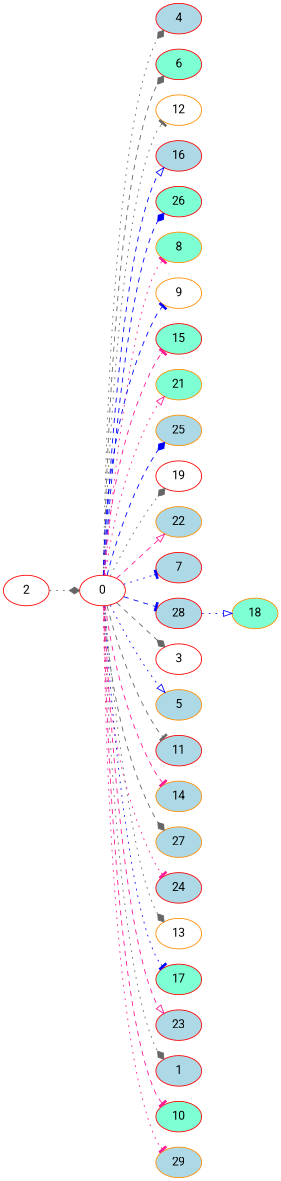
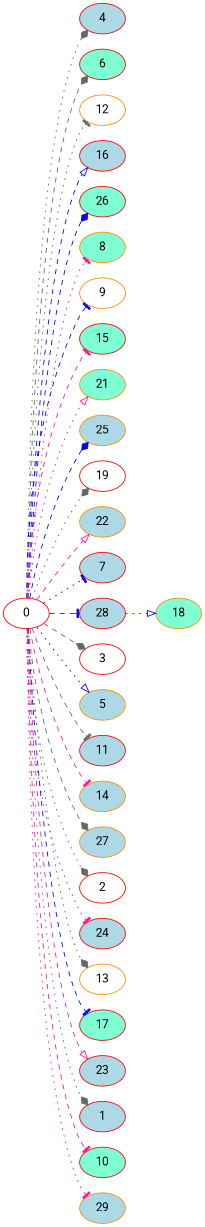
edge "2" -> "0": reversed
edge "0" -> "17": style dotted -> dashed
